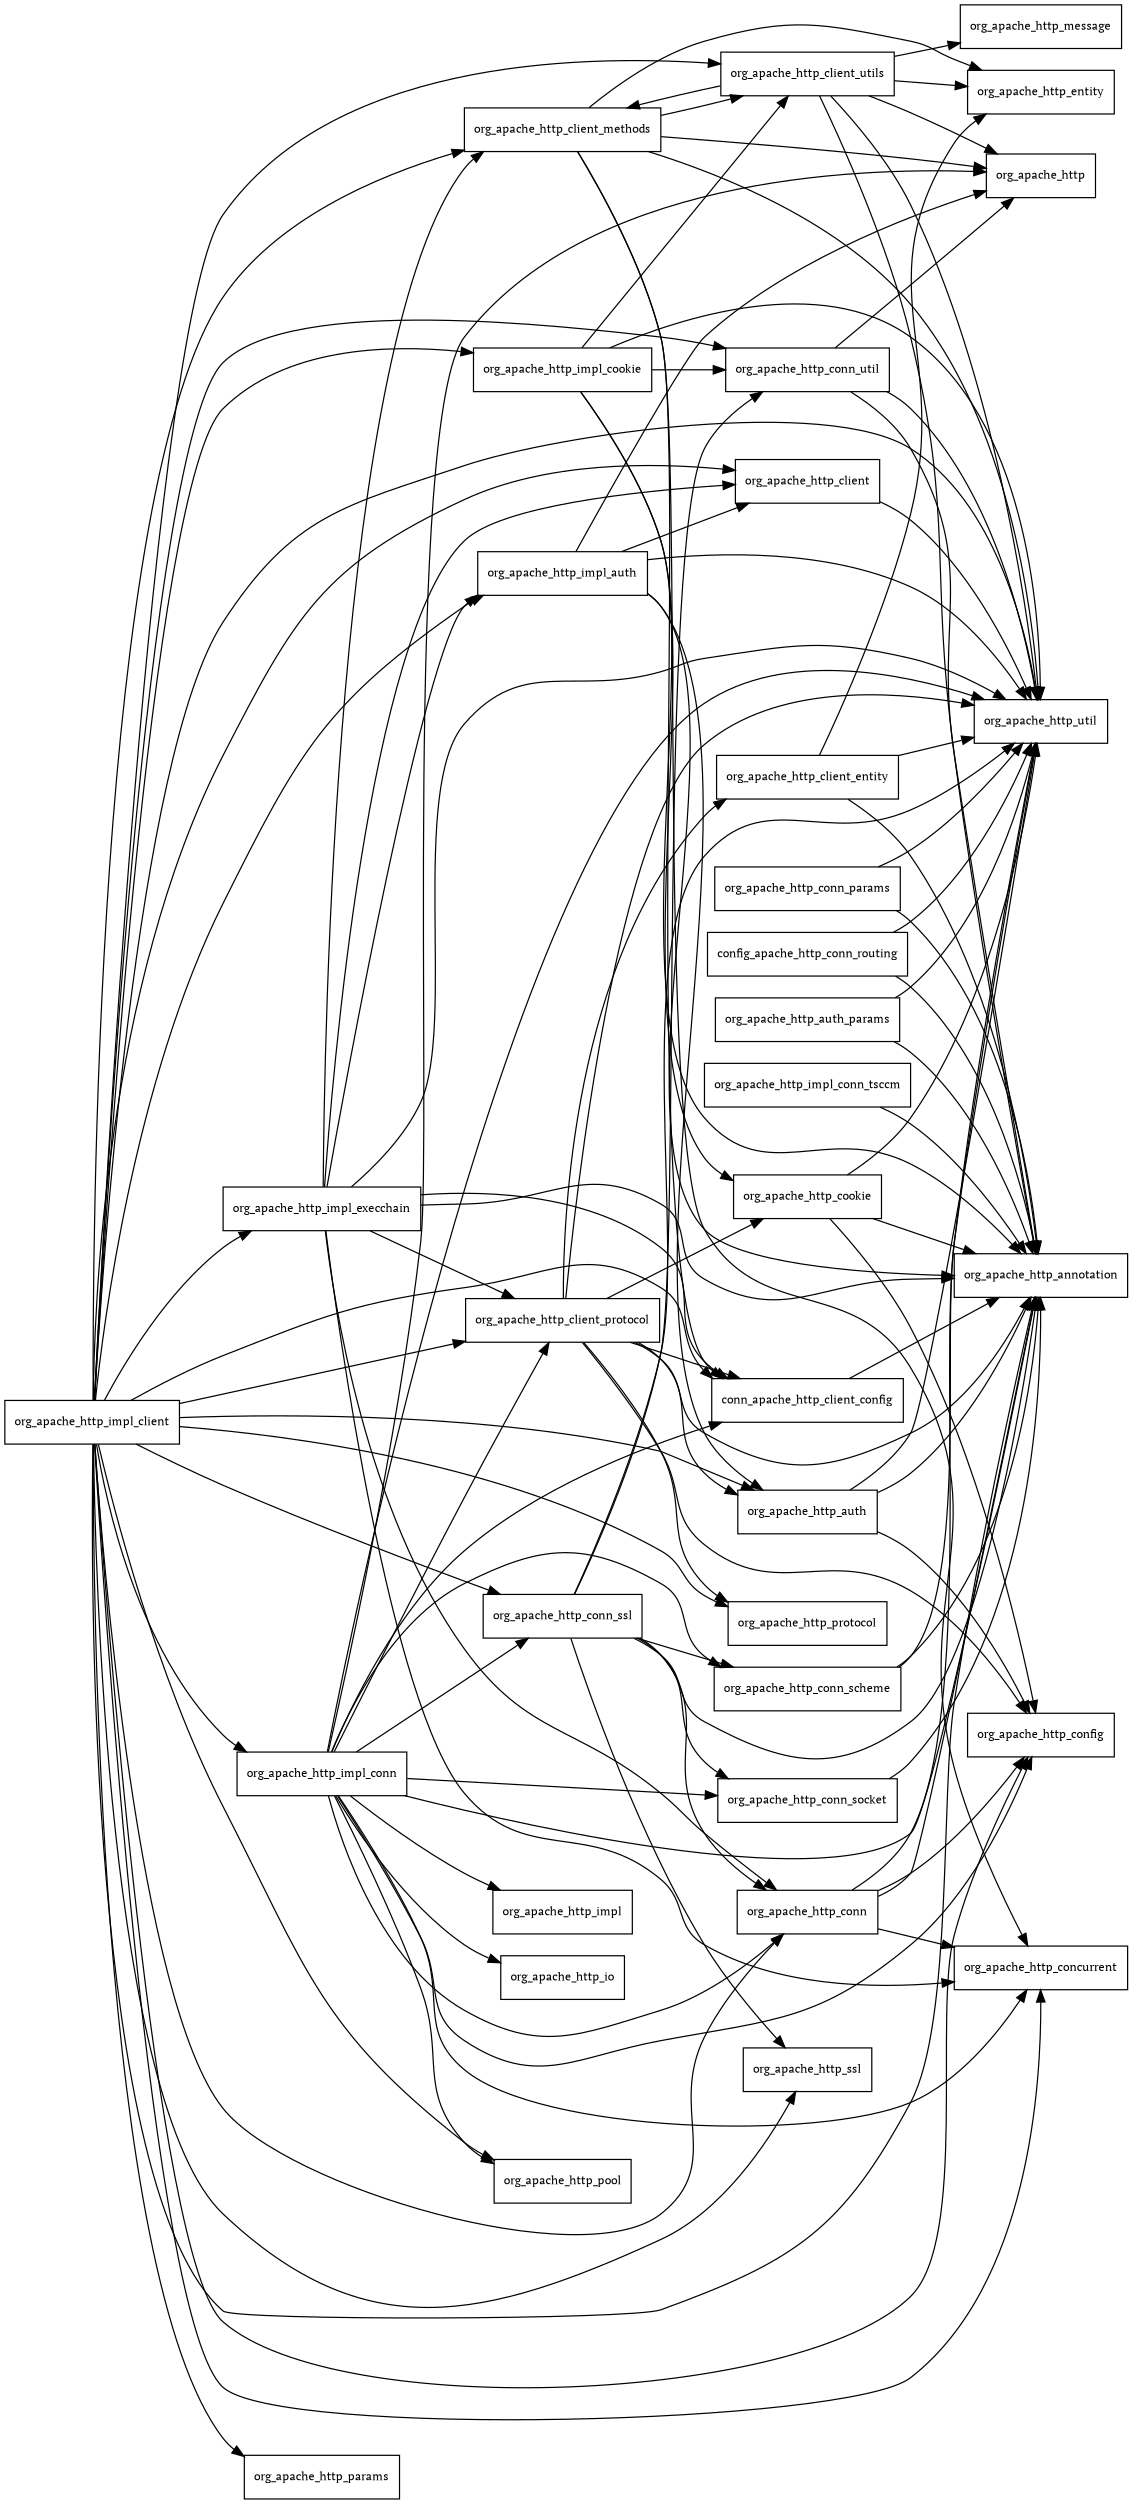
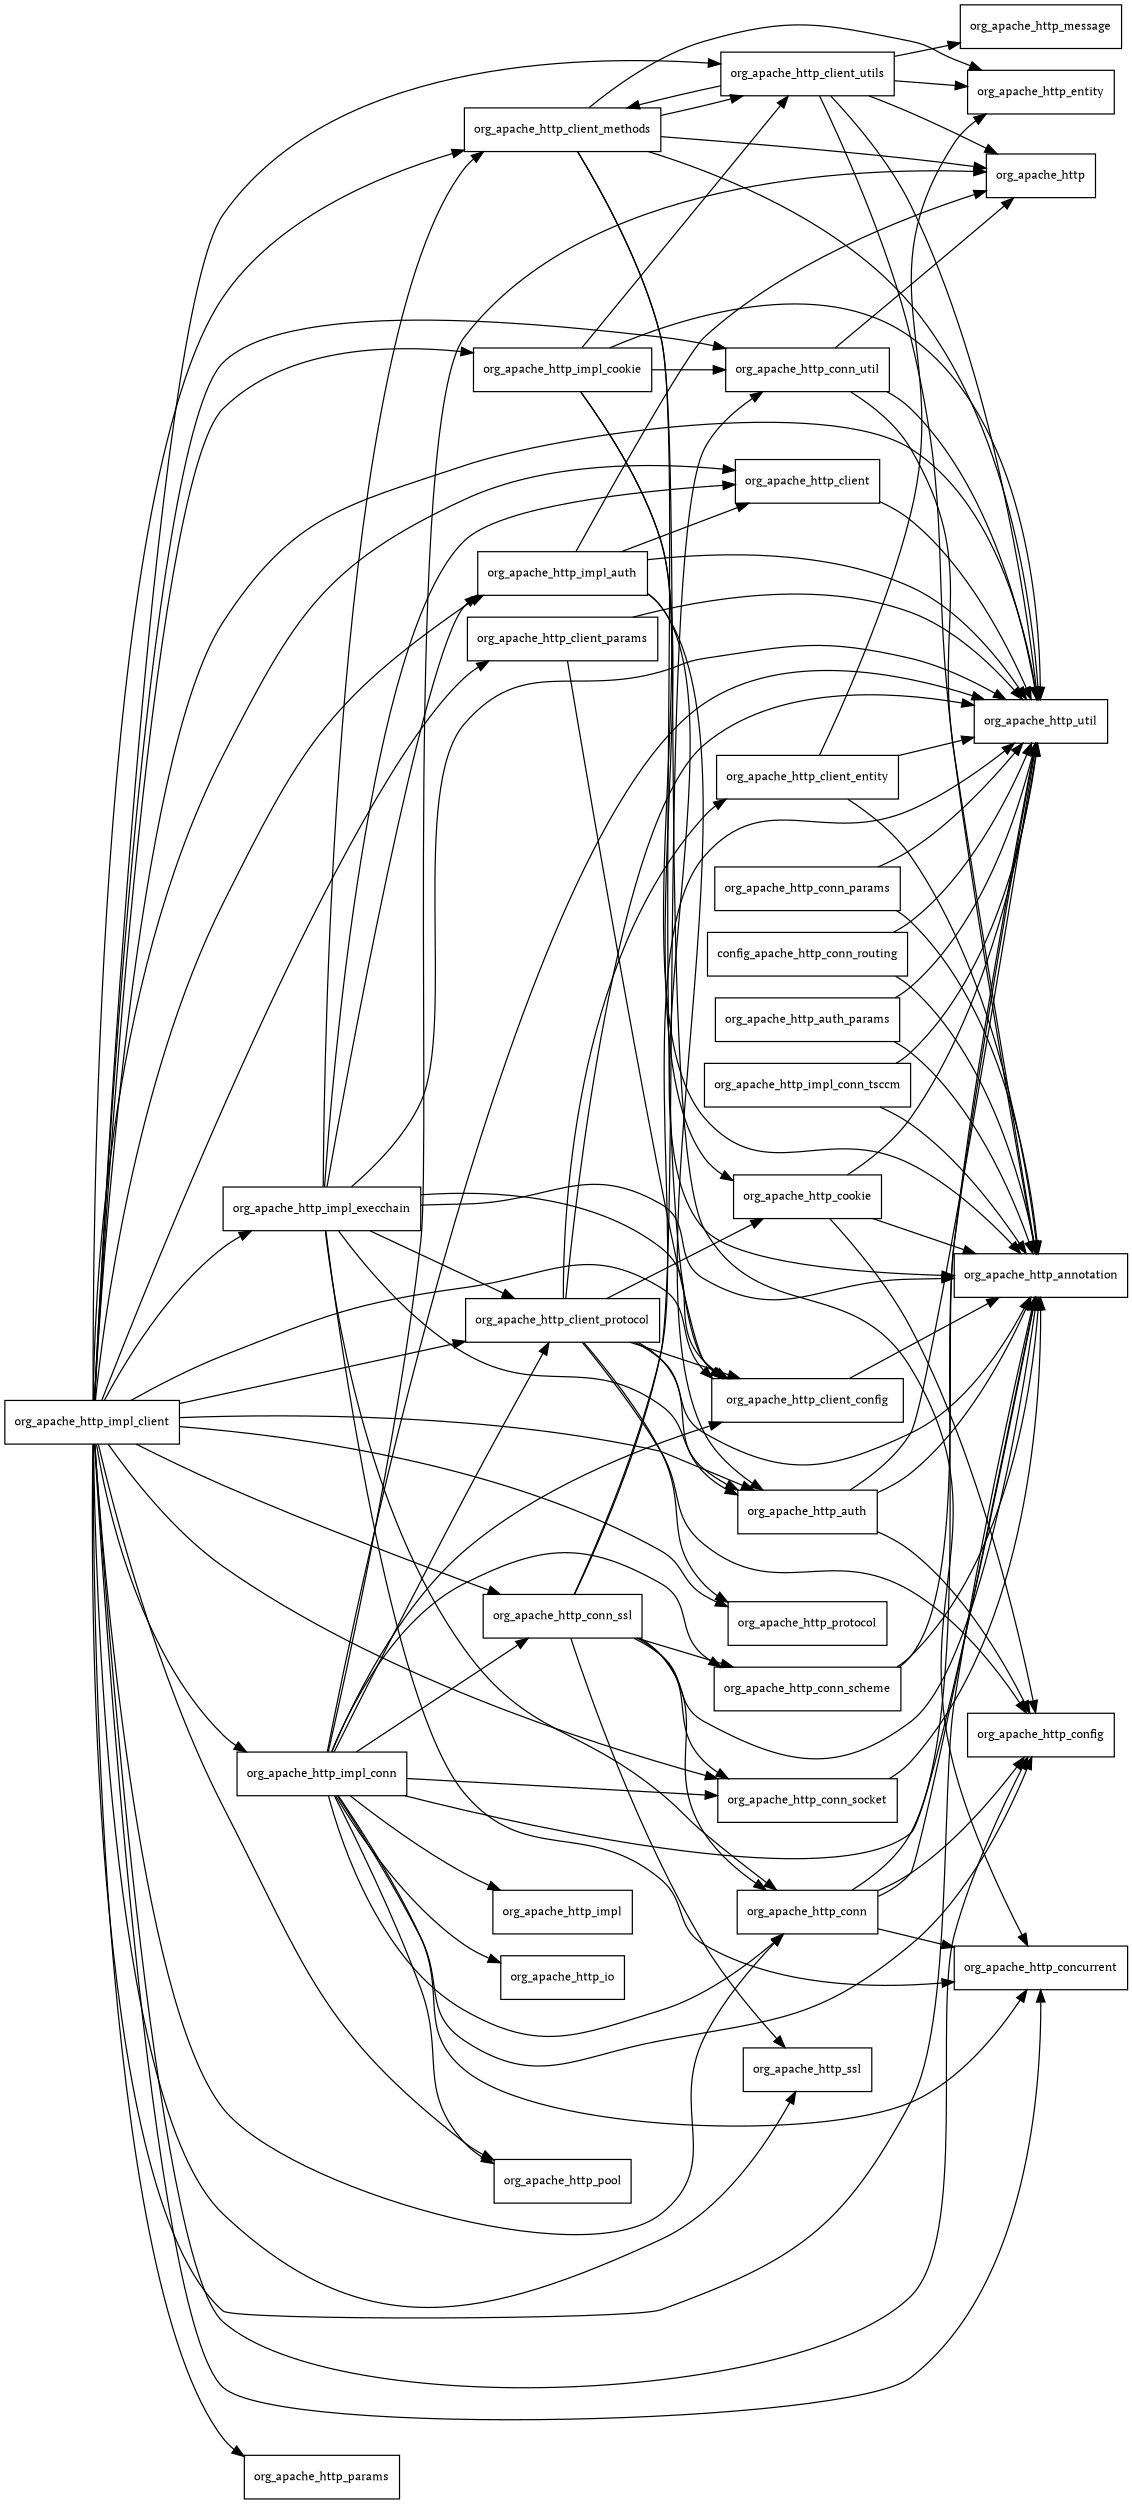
node "org_apache_http_client_params": added
edge "org_apache_http_impl_conn_tsccm" -> "org_apache_http_util": added
edge "org_apache_http_impl_execchain" -> "org_apache_http_auth": added
node "conn_apache_http_client_config": label "conn_apache_http_client_config" -> "org_apache_http_client_config"
edge "org_apache_http_impl_client" -> "org_apache_http_conn_socket": added
